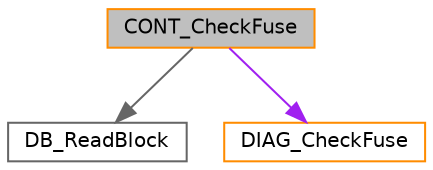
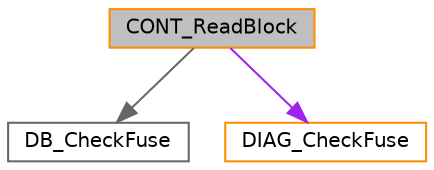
node "CONT_CheckFuse": label "CONT_CheckFuse" -> "CONT_ReadBlock"
node "DB_ReadBlock": label "DB_ReadBlock" -> "DB_CheckFuse"
